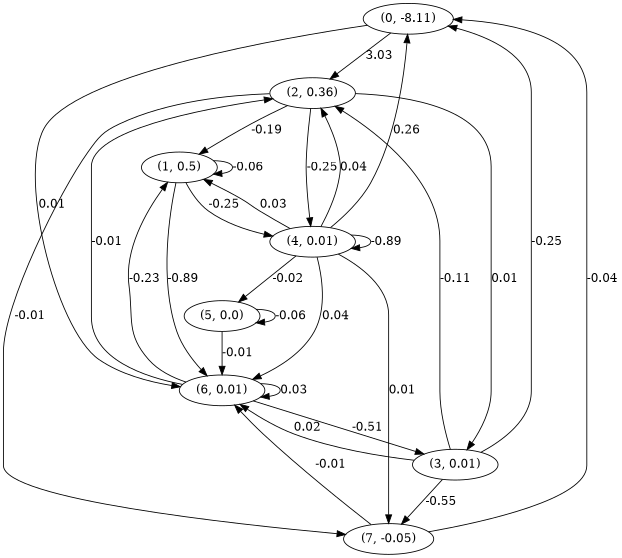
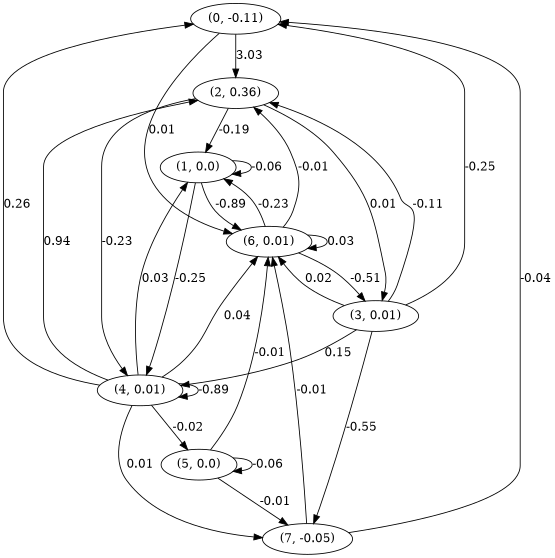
node "(0, -8.11)": label "(0, -8.11)" -> "(0, -0.11)"
node "(1, 0.5)": label "(1, 0.5)" -> "(1, 0.0)"
edge "(2, 0.36)" -> "(4, 0.01)": label "-0.25" -> "-0.23"
edge "(4, 0.01)" -> "(2, 0.36)": label "0.04" -> "0.94"
edge "(3, 0.01)" -> "(4, 0.01)": added, label "0.15"
edge "(2, 0.36)" -> "(7, -0.05)": now "(5, 0.0)" -> "(7, -0.05)"
